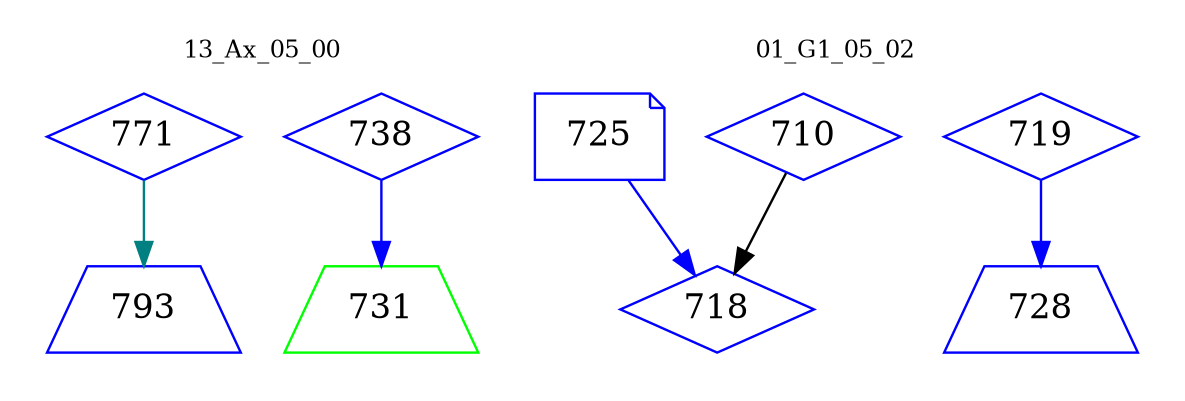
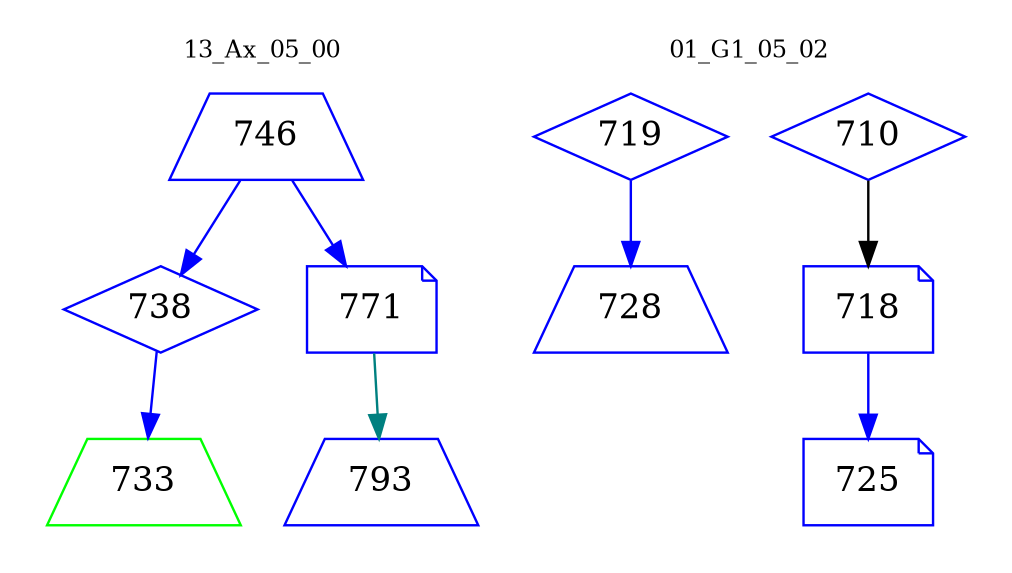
node "771": shape diamond -> note
node "746": added
edge "725" -> "718": reversed
node "731": label "731" -> "733"
node "718": shape diamond -> note
